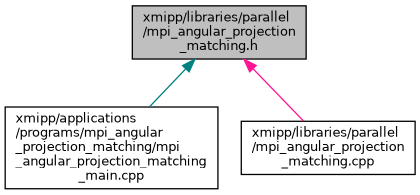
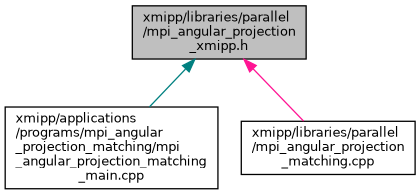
node "xmipp/libraries/parallel /mpi_angular_projection _matching.h": label "xmipp/libraries/parallel /mpi_angular_projection _matching.h" -> "xmipp/libraries/parallel /mpi_angular_projection _xmipp.h"
